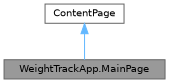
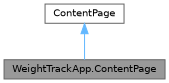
node "WeightTrackApp.MainPage": label "WeightTrackApp.MainPage" -> "WeightTrackApp.ContentPage"
